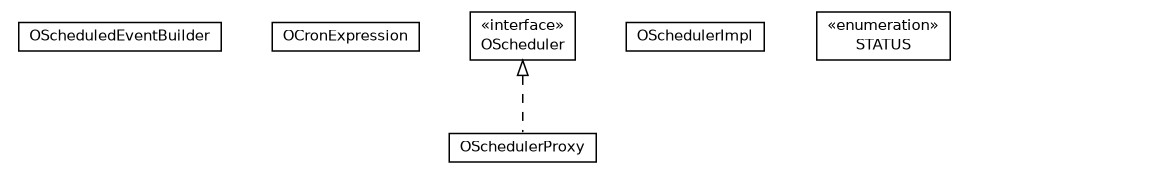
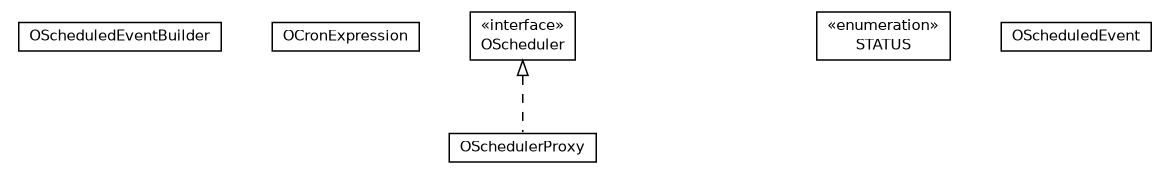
node "OSchedulerImpl": removed
node "OScheduledEvent": added
